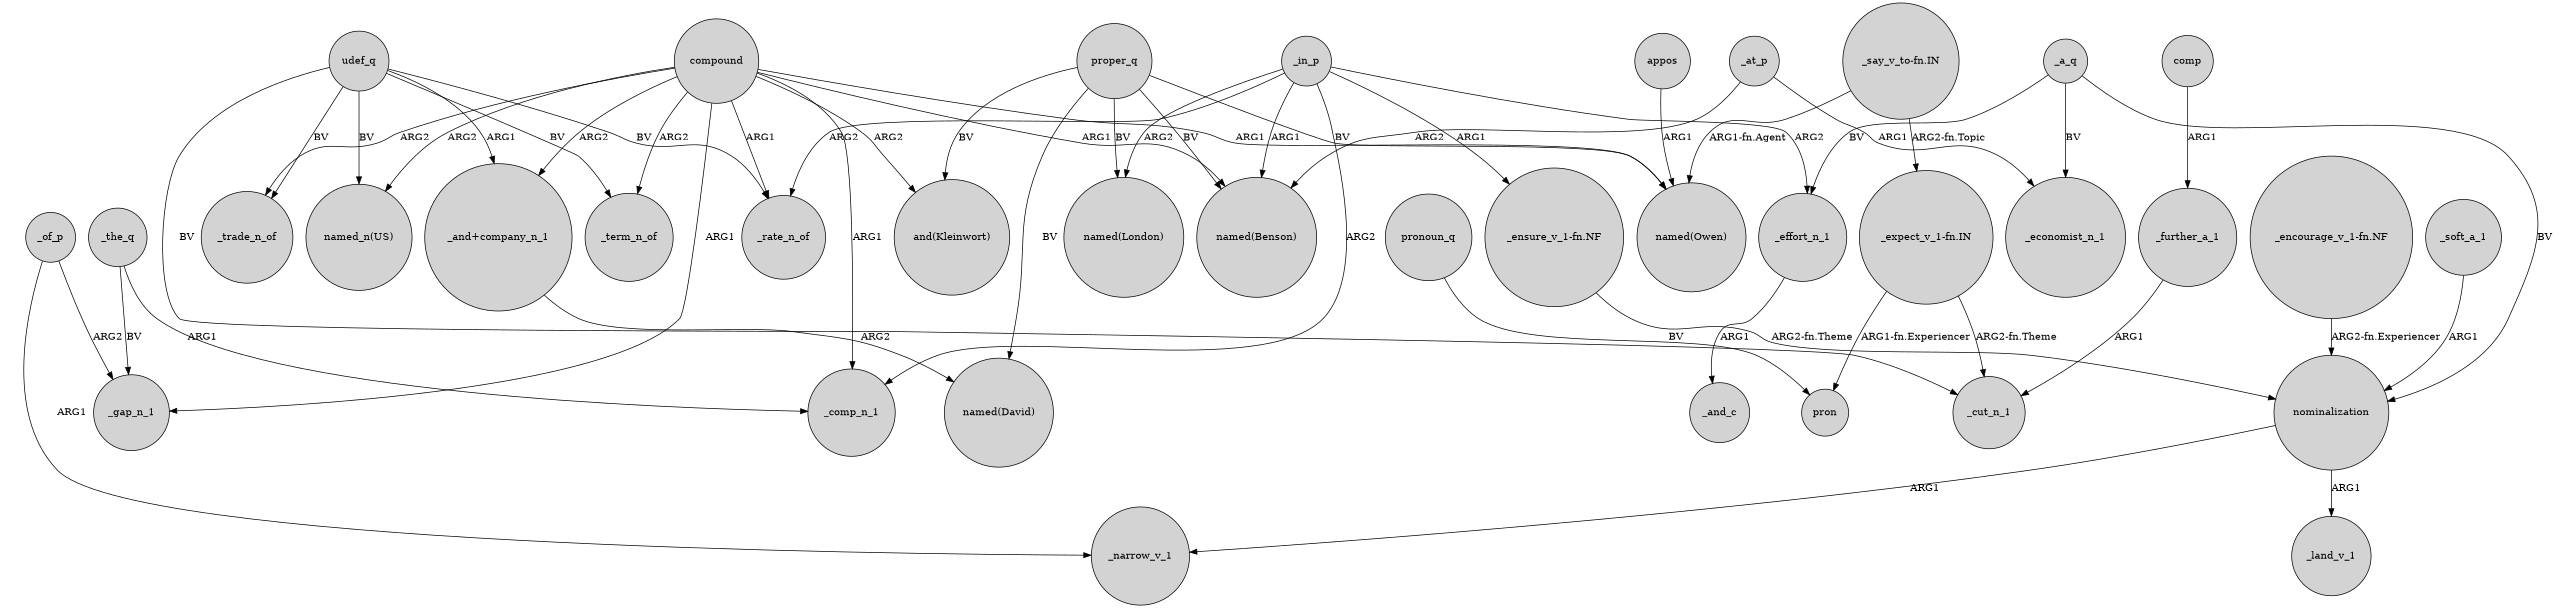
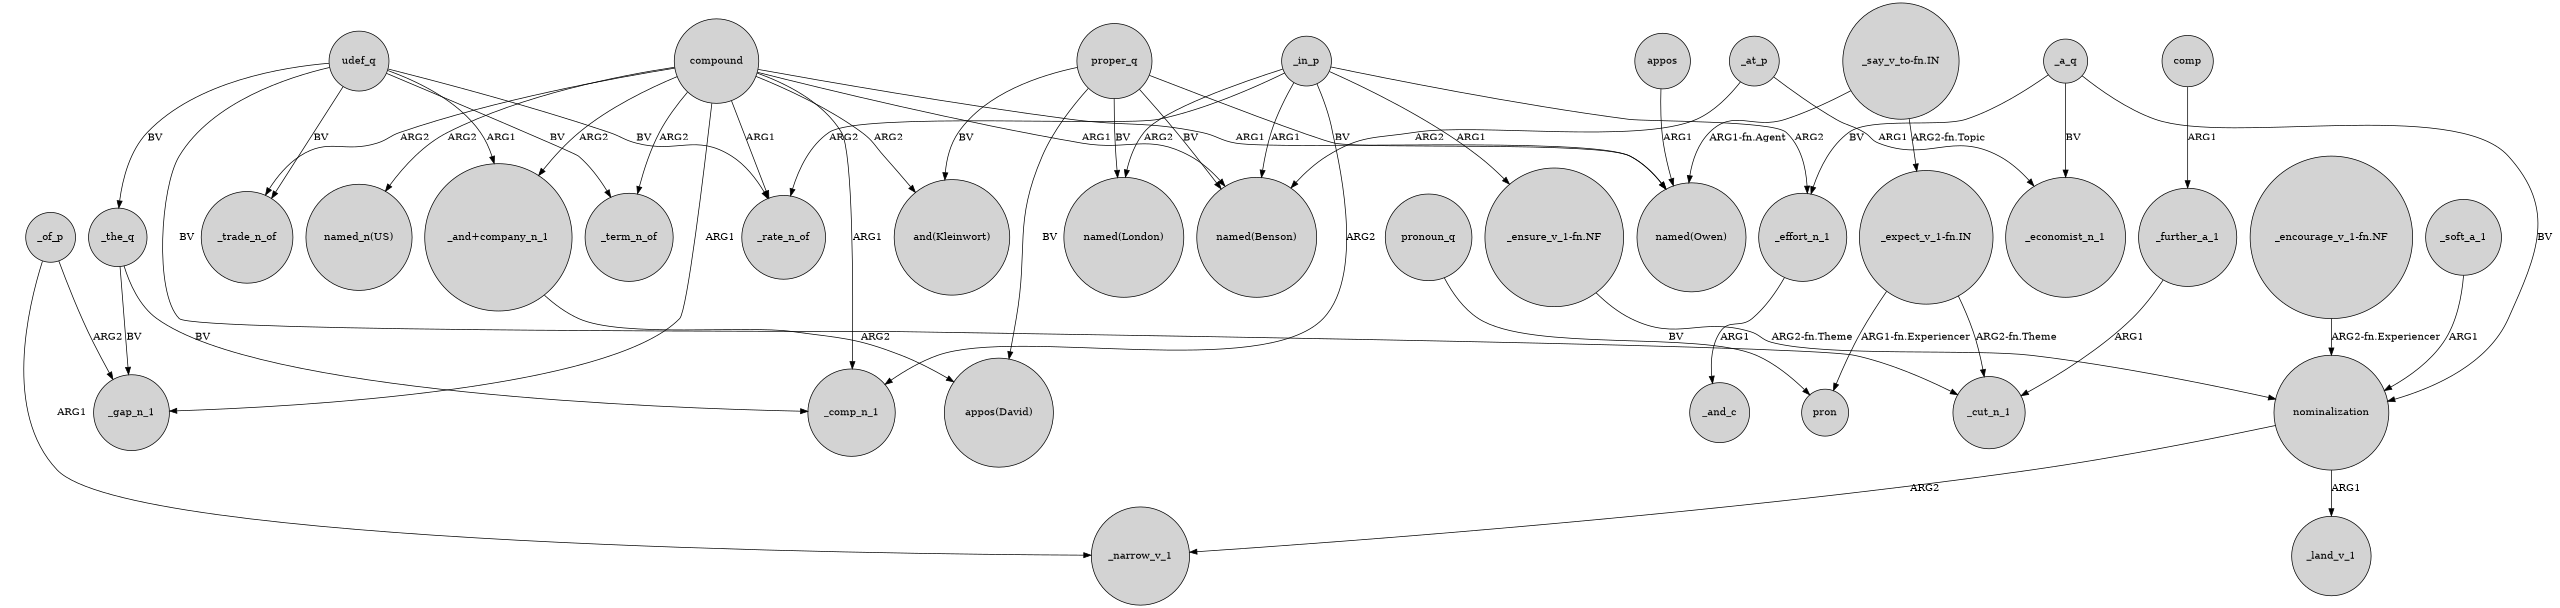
edge "udef_q" -> "named_n(US)": now "udef_q" -> "_the_q"
edge "_the_q" -> "_comp_n_1": label "ARG1" -> "BV"
node "named(David)": label "named(David)" -> "appos(David)"
edge "nominalization" -> "_narrow_v_1": label "ARG1" -> "ARG2"
